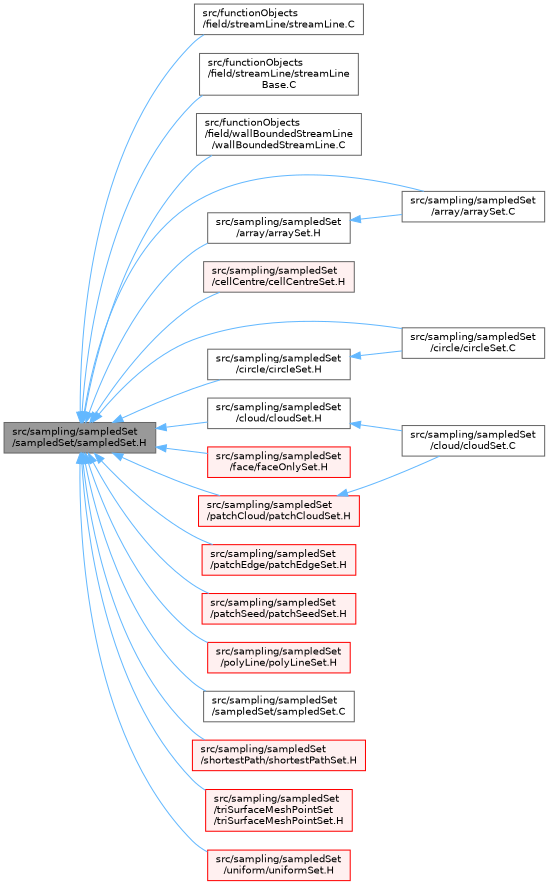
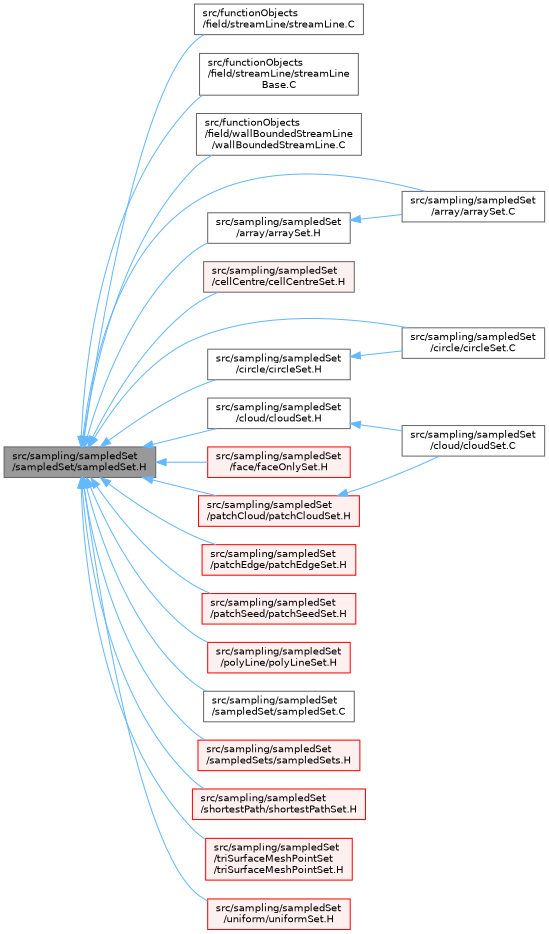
node "src/sampling/sampledSet /sampledSets/sampledSets.H": added
